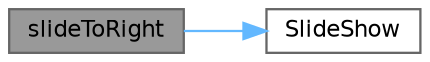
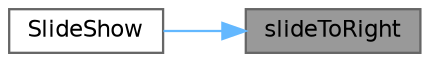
edge "slideToRight" -> "SlideShow": reversed
